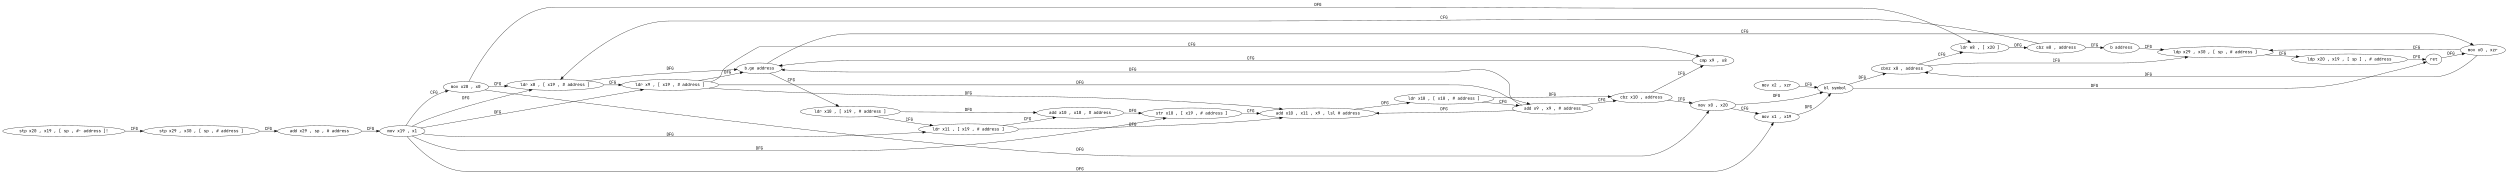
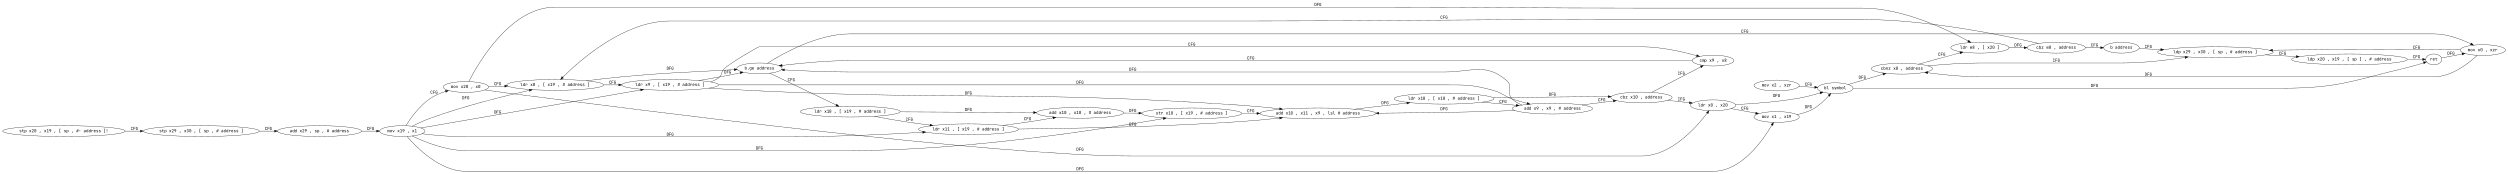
node "mov x0 , x20": label "mov x0 , x20" -> "ldr x0 , x20"
